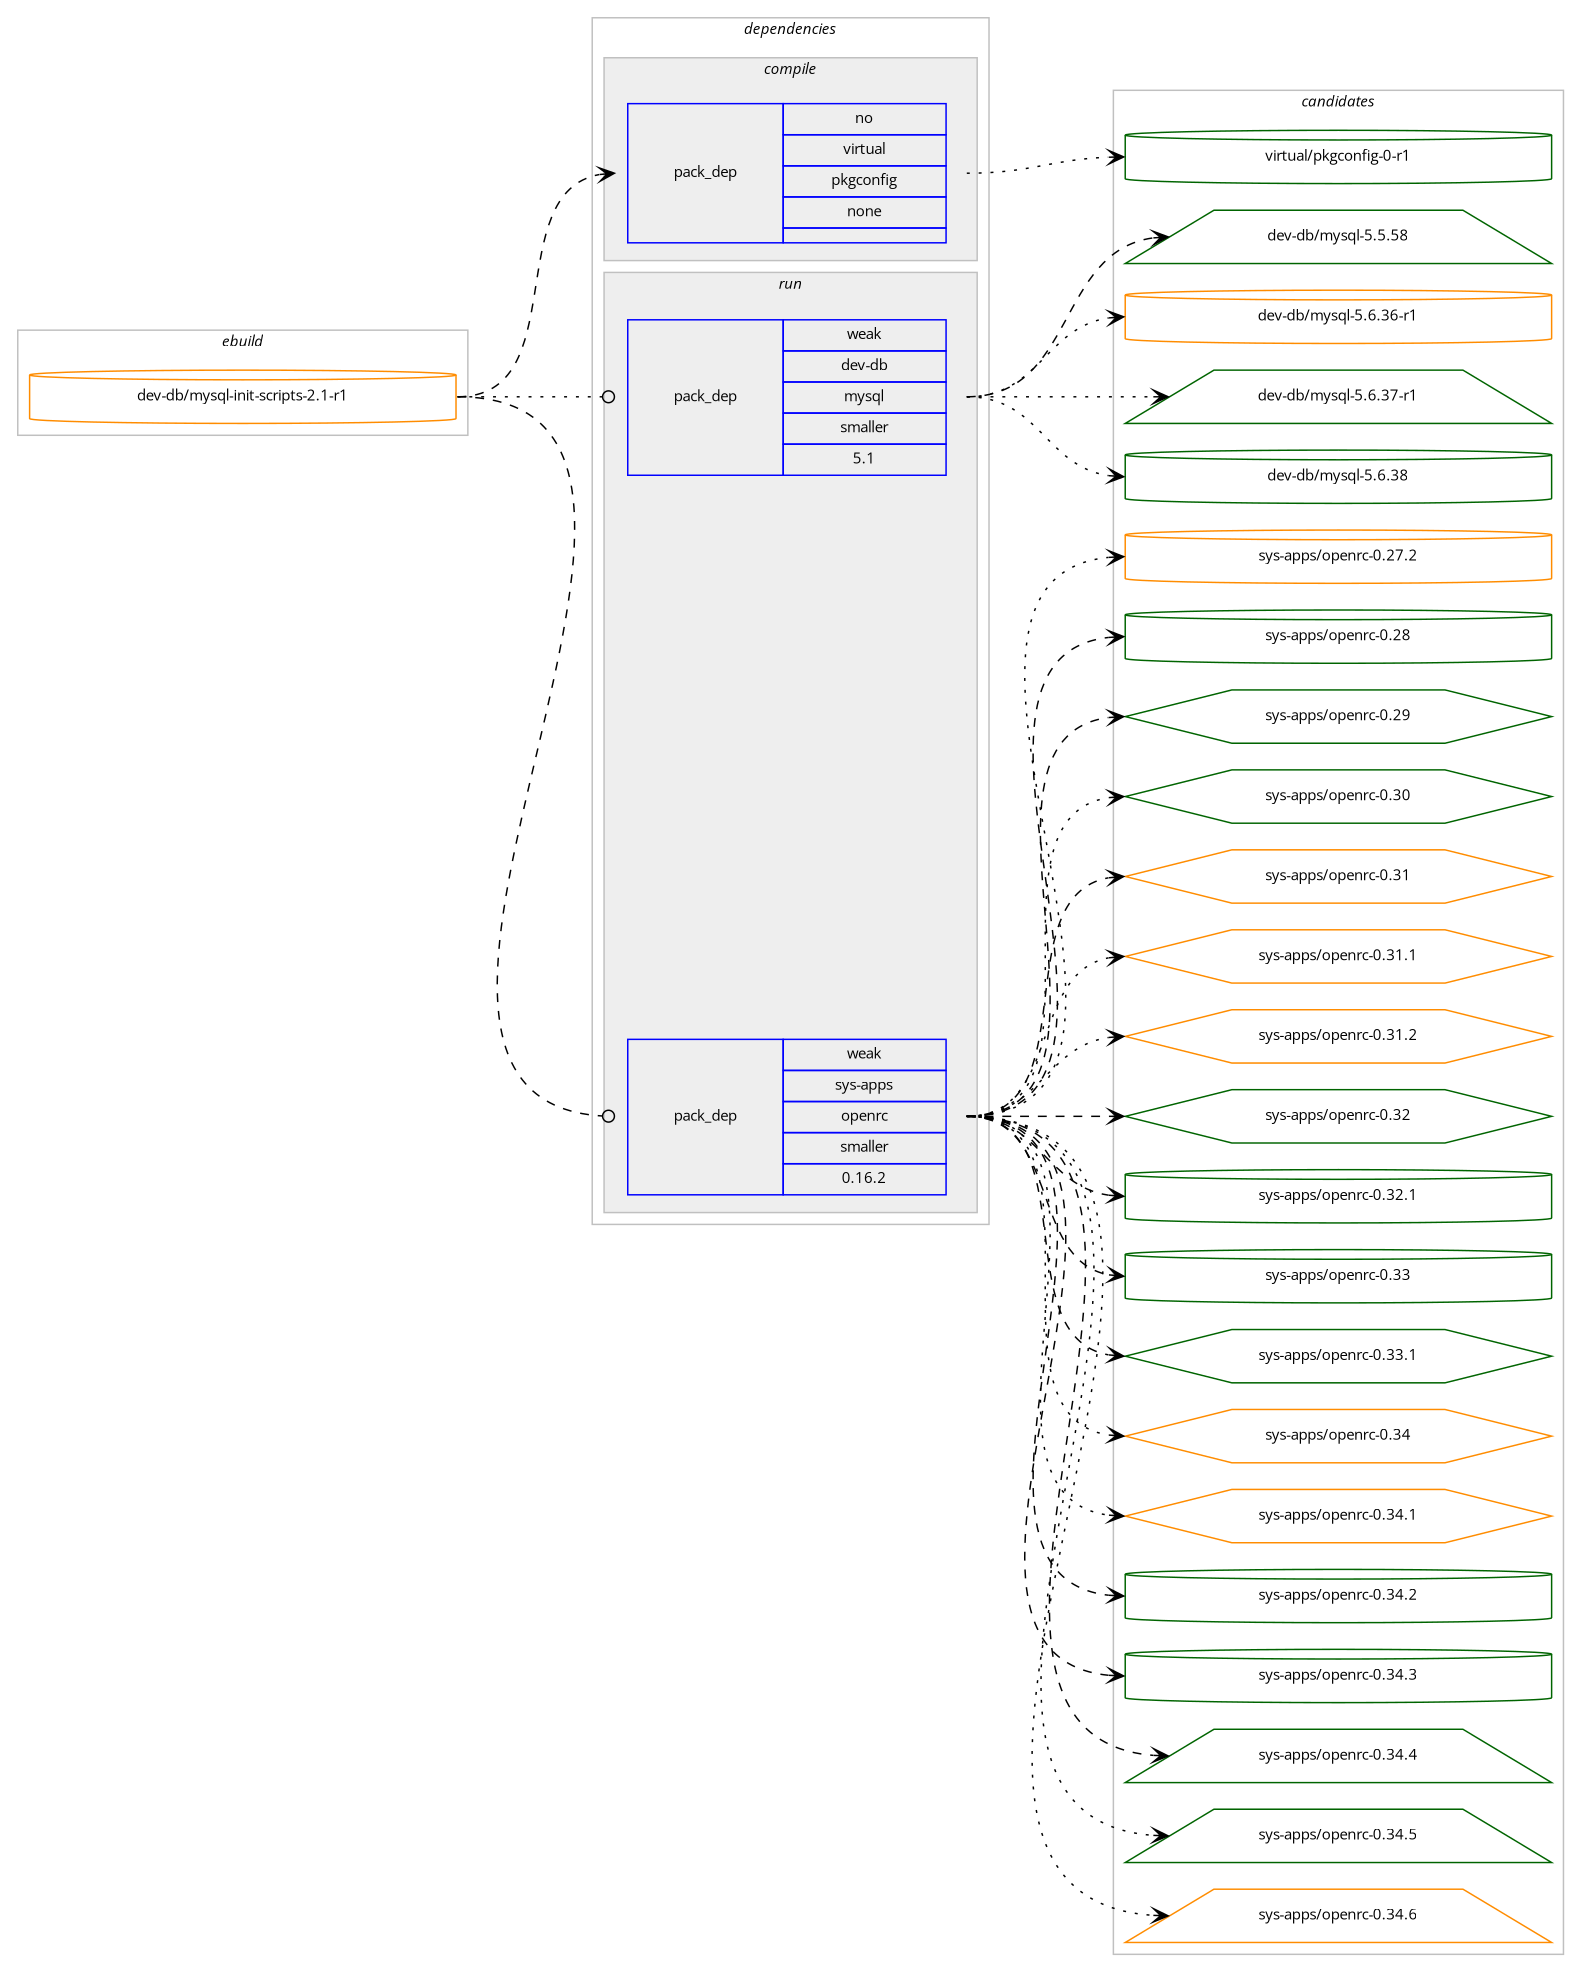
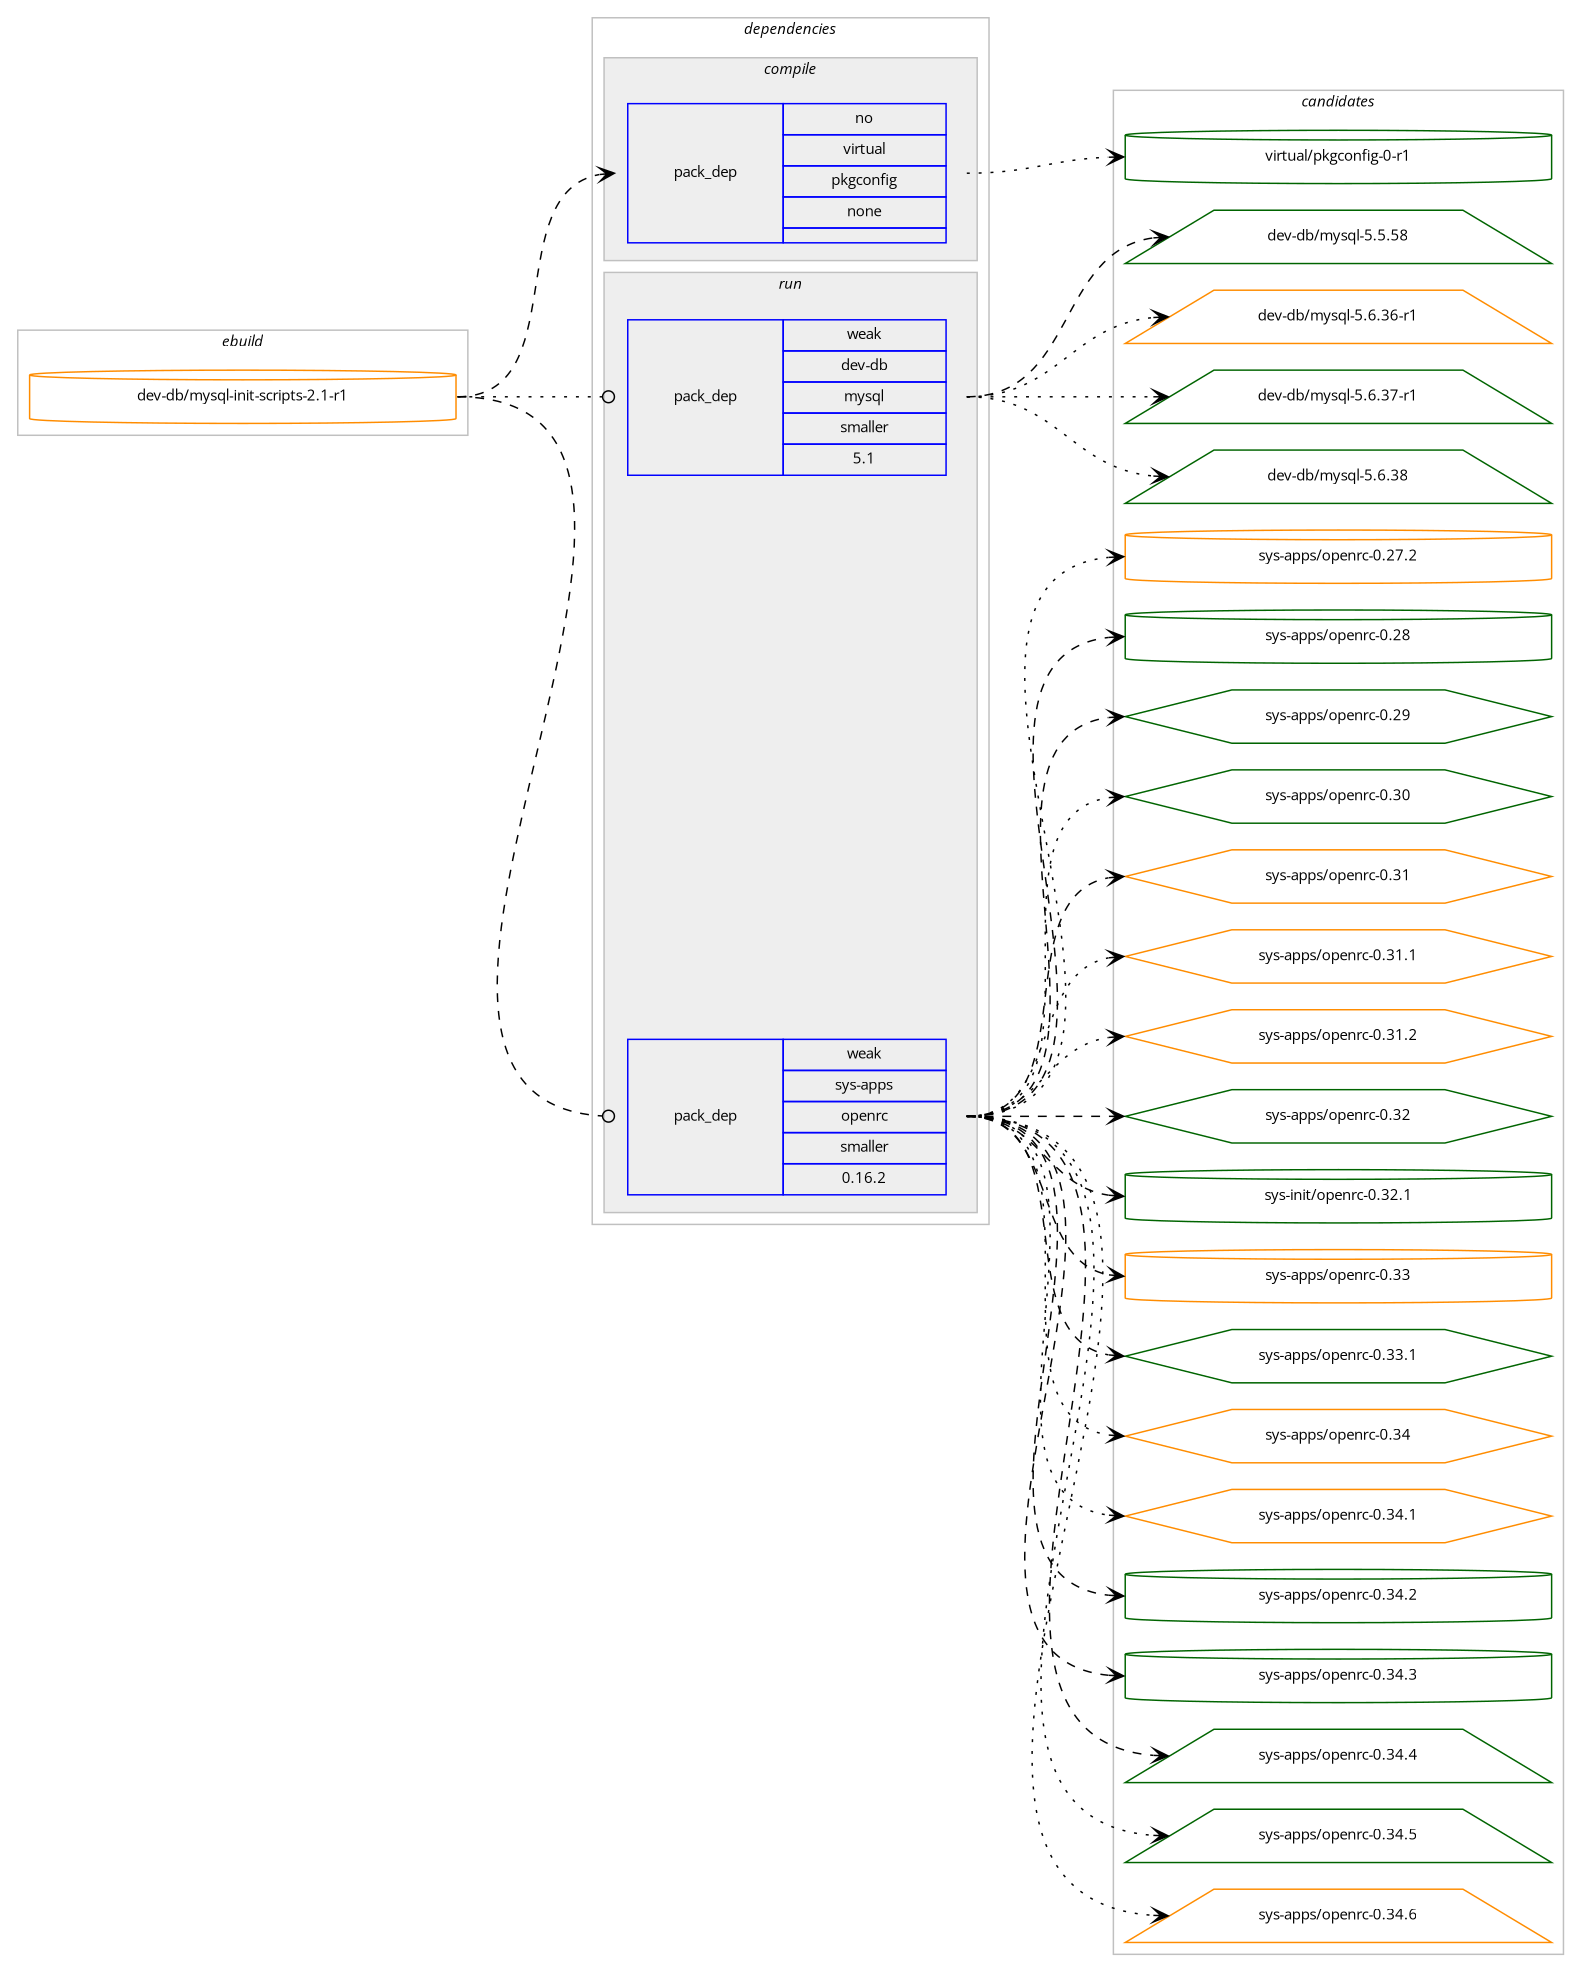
node "dev-db/mysql-5.6.36-r1": shape cylinder -> trapezium
node "dev-db/mysql-5.6.38": shape cylinder -> trapezium
node "sys-apps/openrc-0.32.1": label "sys-apps/openrc-0.32.1" -> "sys-init/openrc-0.32.1"
node "sys-apps/openrc-0.33": color darkgreen -> darkorange
